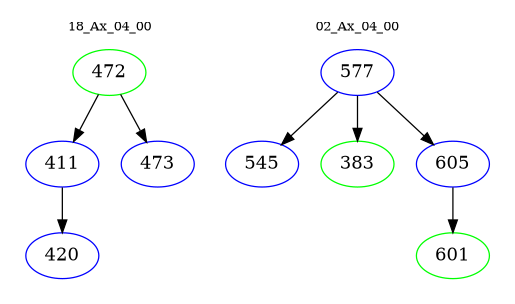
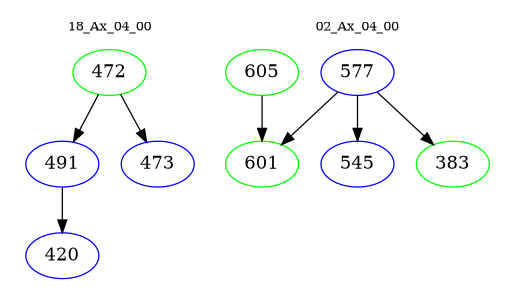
edge "577" -> "605": now "577" -> "601"
node "411": label "411" -> "491"
node "605": color blue -> green
